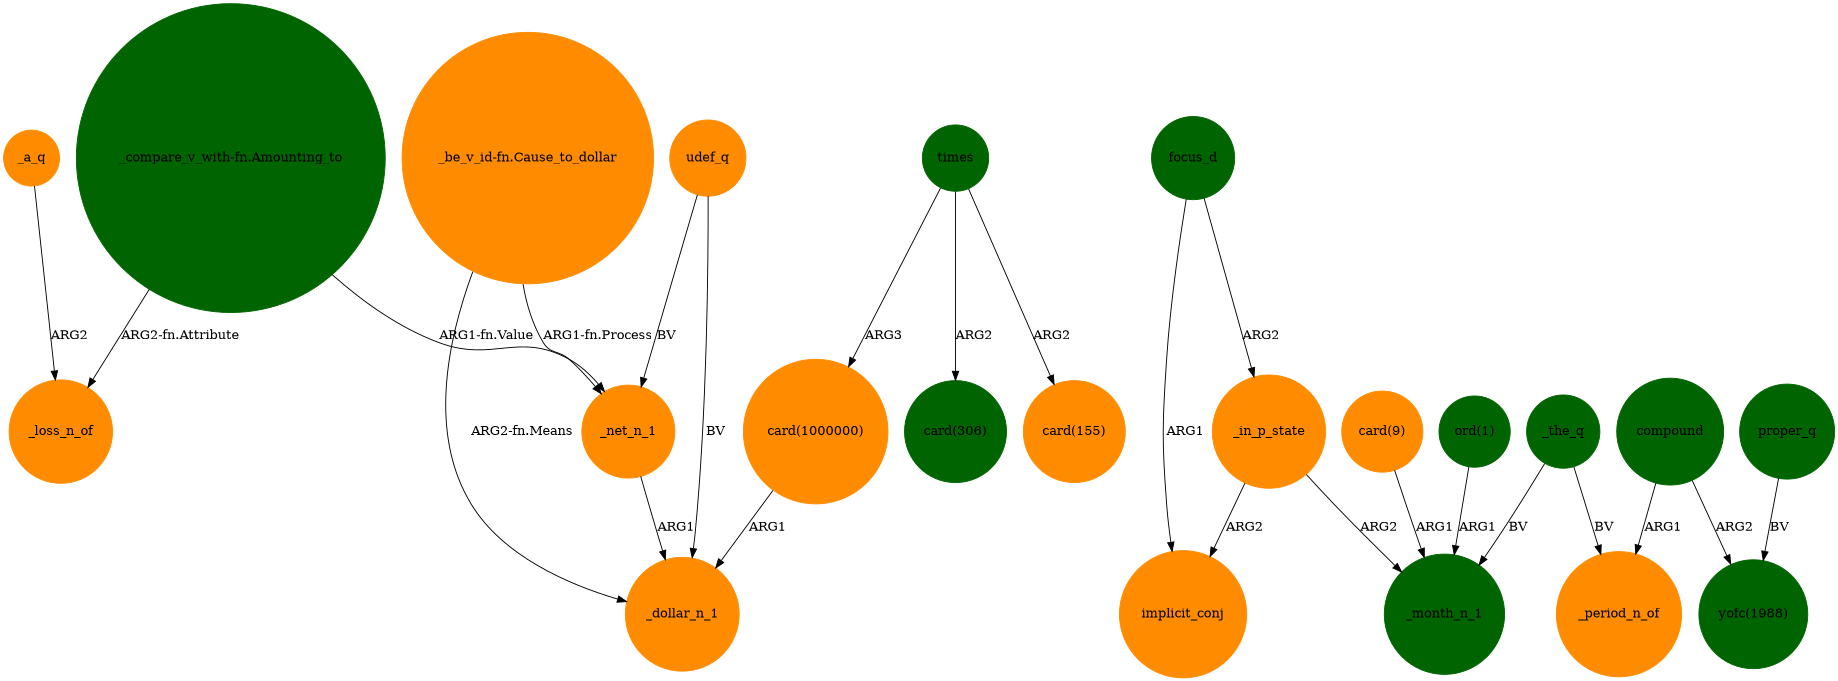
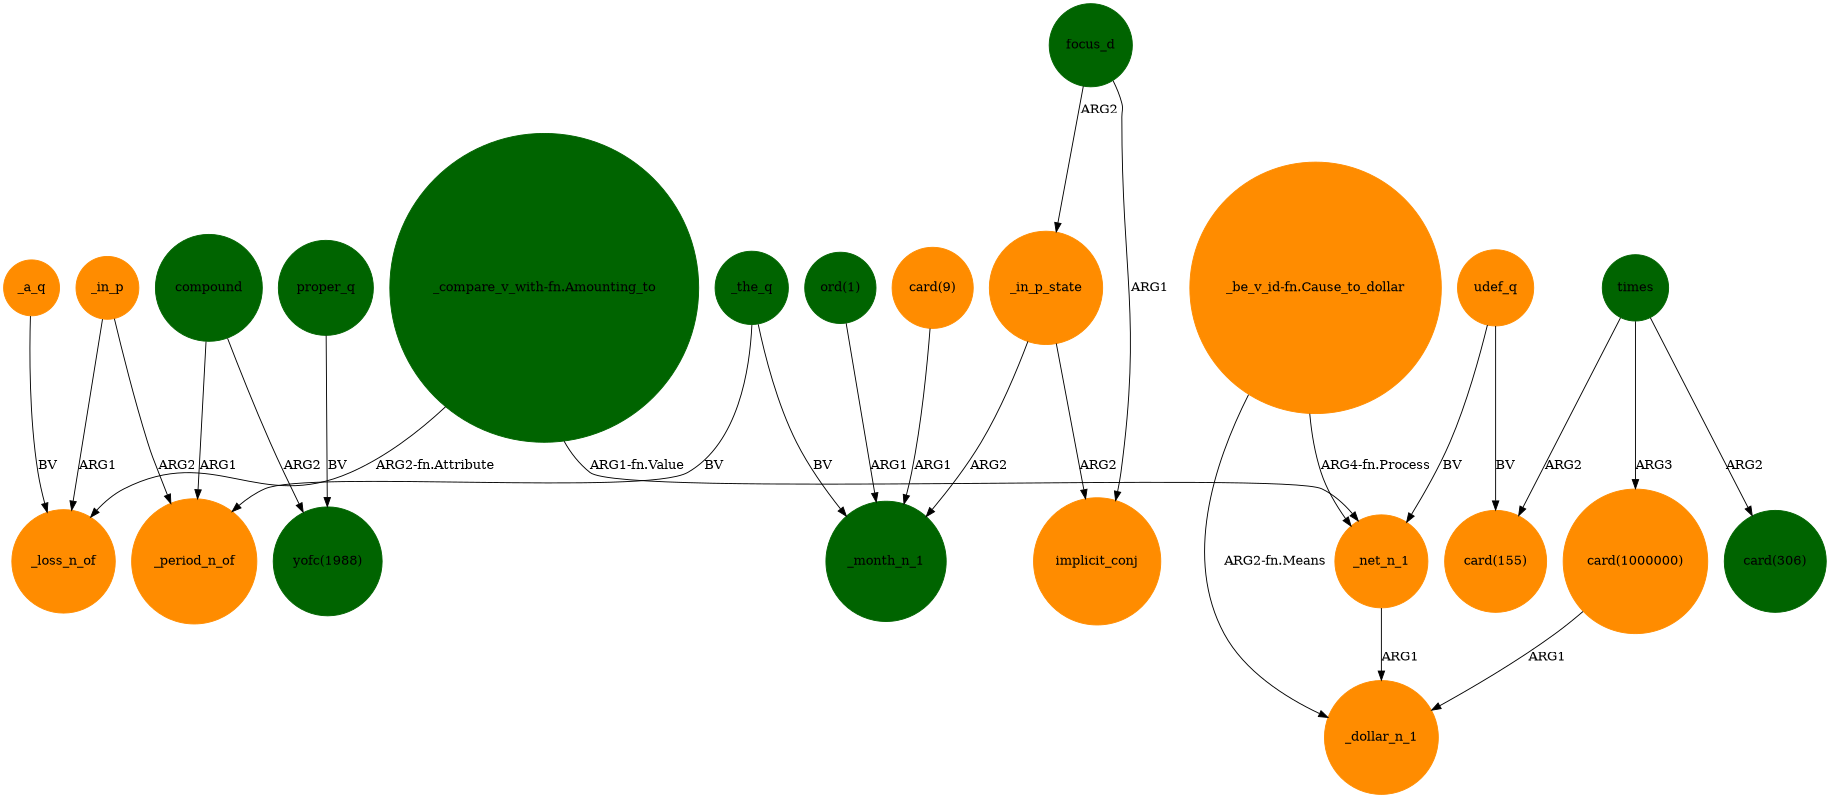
node "_in_p": added
edge "_a_q" -> "_loss_n_of": label "ARG2" -> "BV"
edge "_be_v_id-fn.Cause_to_dollar" -> "_net_n_1": label "ARG1-fn.Process" -> "ARG4-fn.Process"
edge "udef_q" -> "_dollar_n_1": now "udef_q" -> "card(155)"
